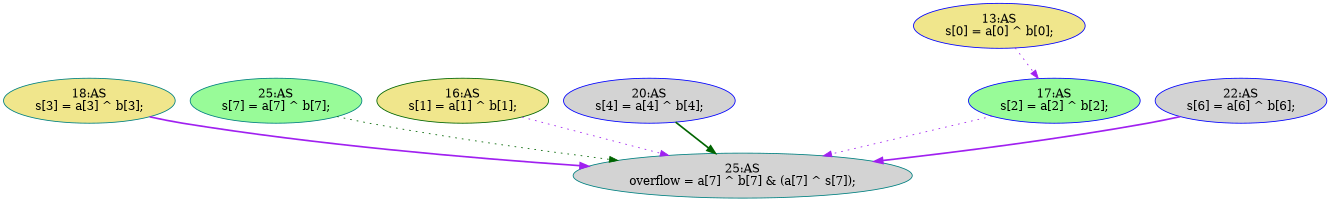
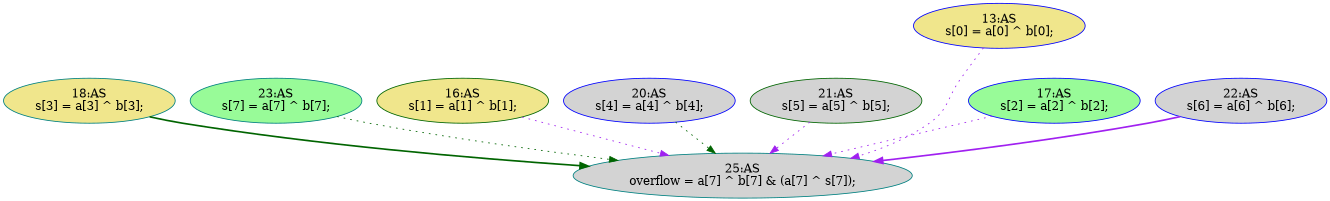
edge "13:AS s[0] = a[0] ^ b[0];" -> "17:AS s[2] = a[2] ^ b[2];": now "13:AS s[0] = a[0] ^ b[0];" -> "25:AS overflow = a[7] ^ b[7] & (a[7] ^ s[7]);"
node "25:AS s[7] = a[7] ^ b[7];": label "25:AS s[7] = a[7] ^ b[7];" -> "23:AS s[7] = a[7] ^ b[7];"
node "21:AS s[5] = a[5] ^ b[5];": added
edge "20:AS s[4] = a[4] ^ b[4];" -> "25:AS overflow = a[7] ^ b[7] & (a[7] ^ s[7]);": style bold -> dotted
edge "18:AS s[3] = a[3] ^ b[3];" -> "25:AS overflow = a[7] ^ b[7] & (a[7] ^ s[7]);": color purple -> darkgreen
